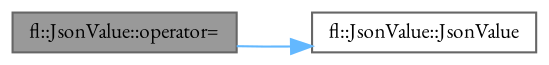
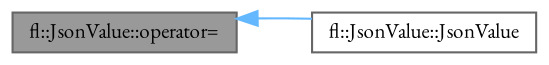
edge "fl::JsonValue::operator=" -> "fl::JsonValue::JsonValue": reversed
